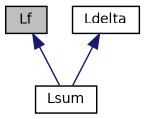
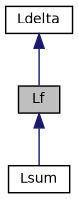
edge "Lsum" -> "Ldelta": now "Lf" -> "Ldelta"
